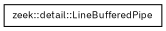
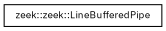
node "zeek::detail::LineBufferedPipe": label "zeek::detail::LineBufferedPipe" -> "zeek::zeek::LineBufferedPipe"
